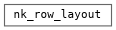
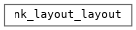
node "nk_row_layout": label "nk_row_layout" -> "nk_layout_layout"
